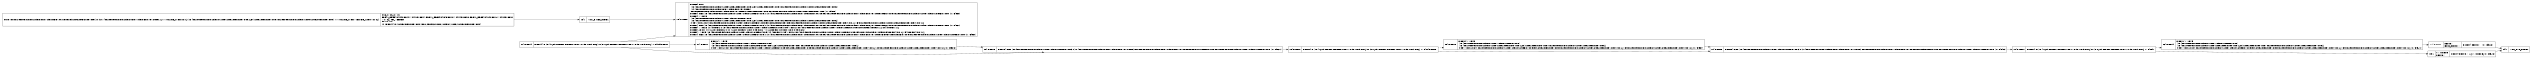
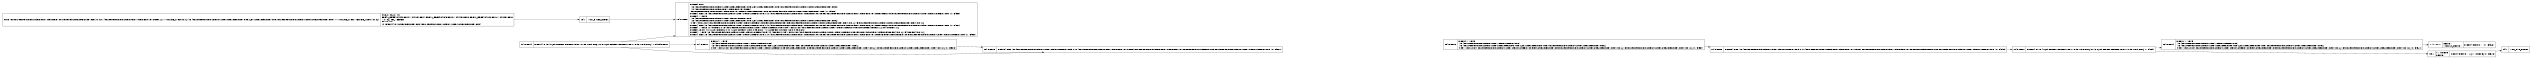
node "24: 0x0027": text "ORIG_RETURN" -> "VIRTUAL_RETURN"
edge "24: 0x0027" -> "14: ?": removed
node "19: 0x001b": removed
